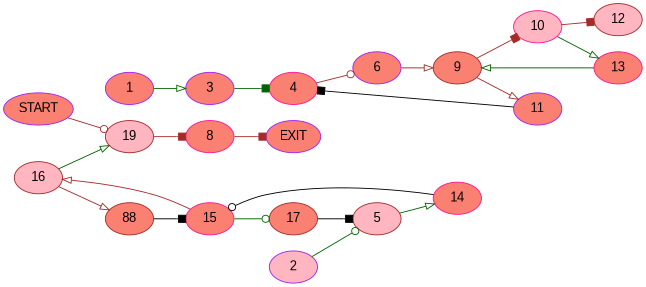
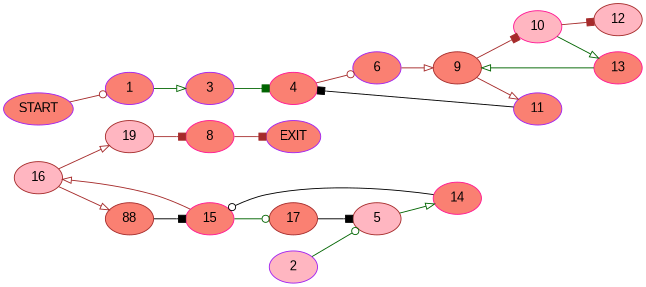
edge "START" -> "19": now "START" -> "1"
edge "16" -> "19": color darkgreen -> brown
